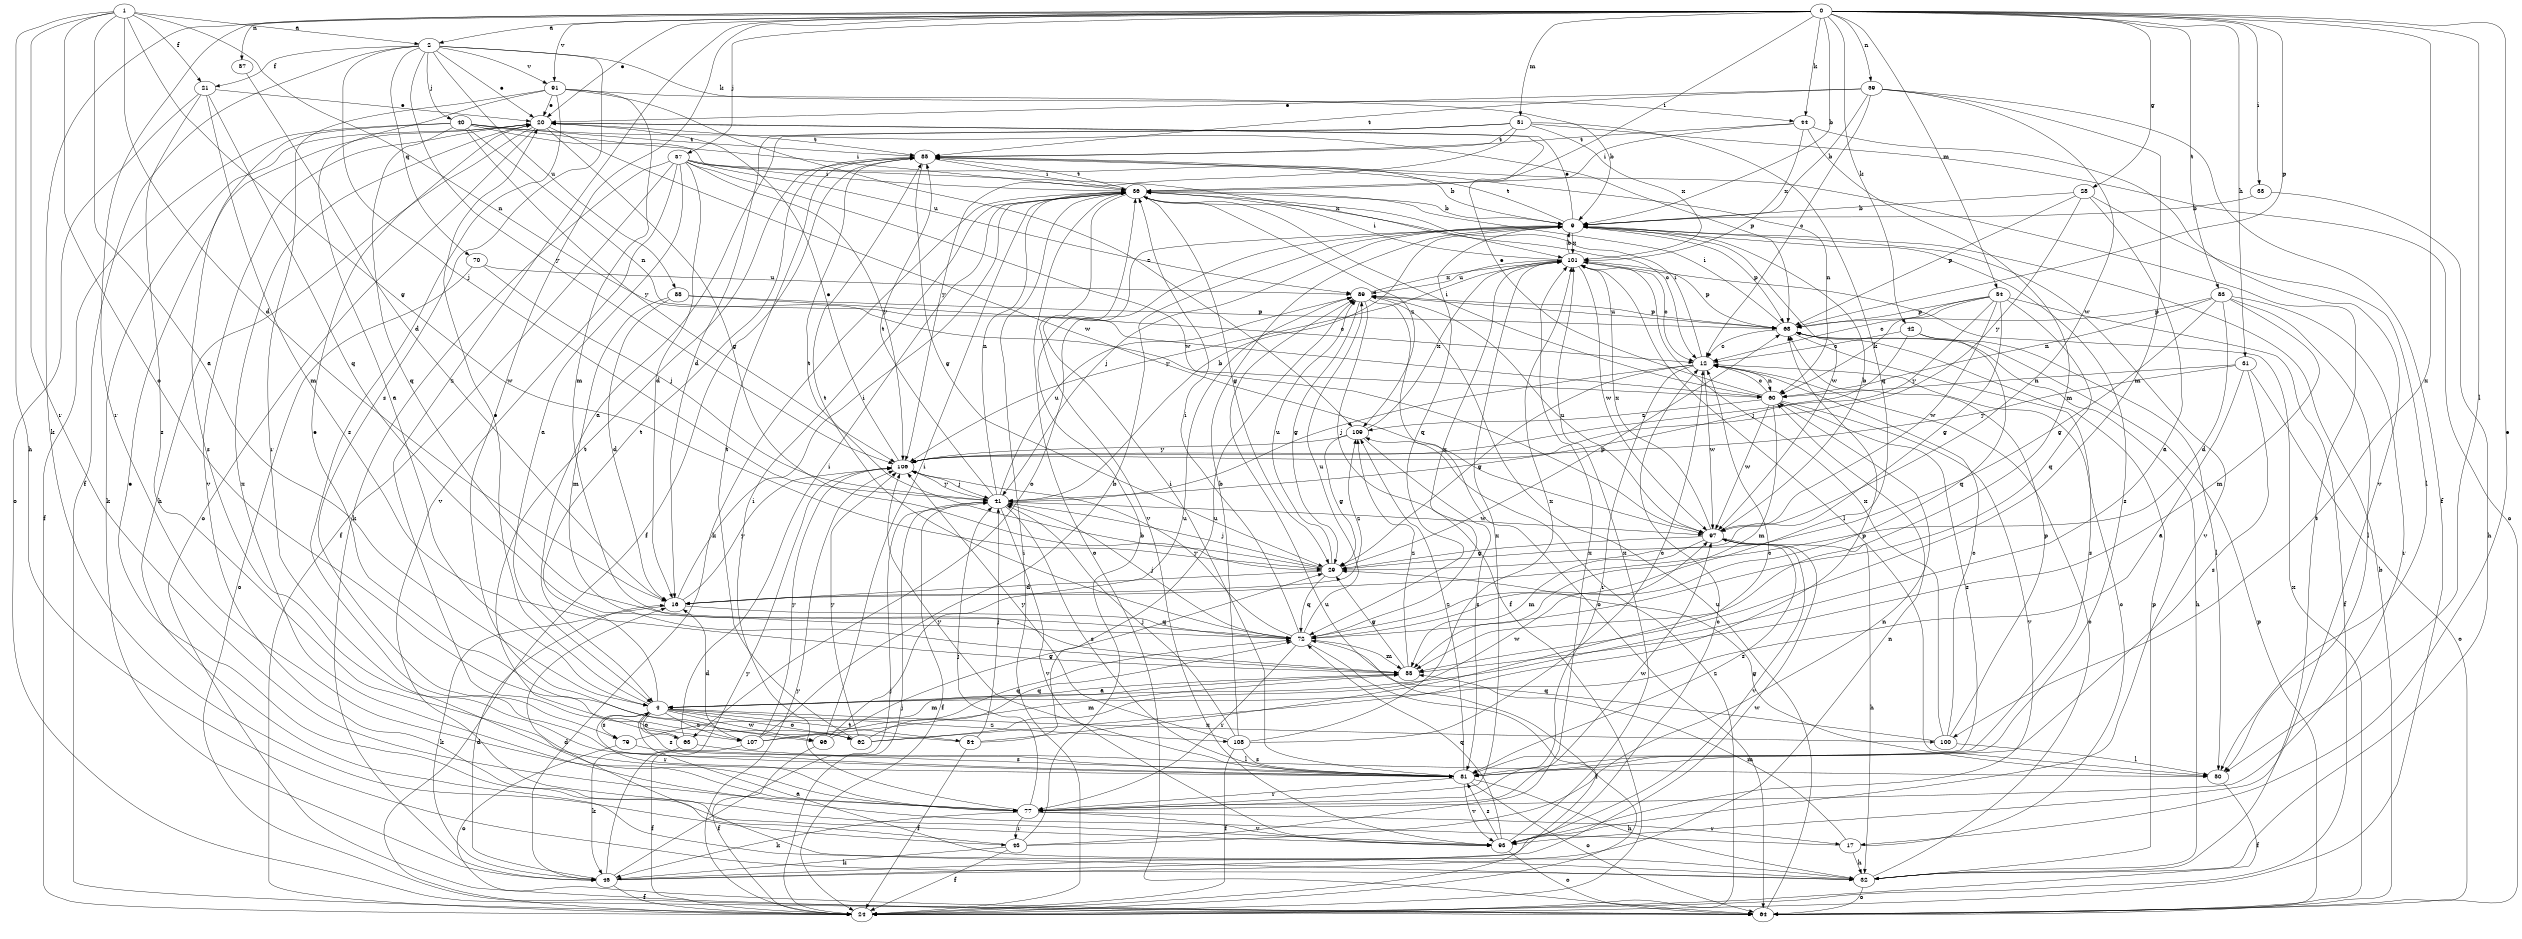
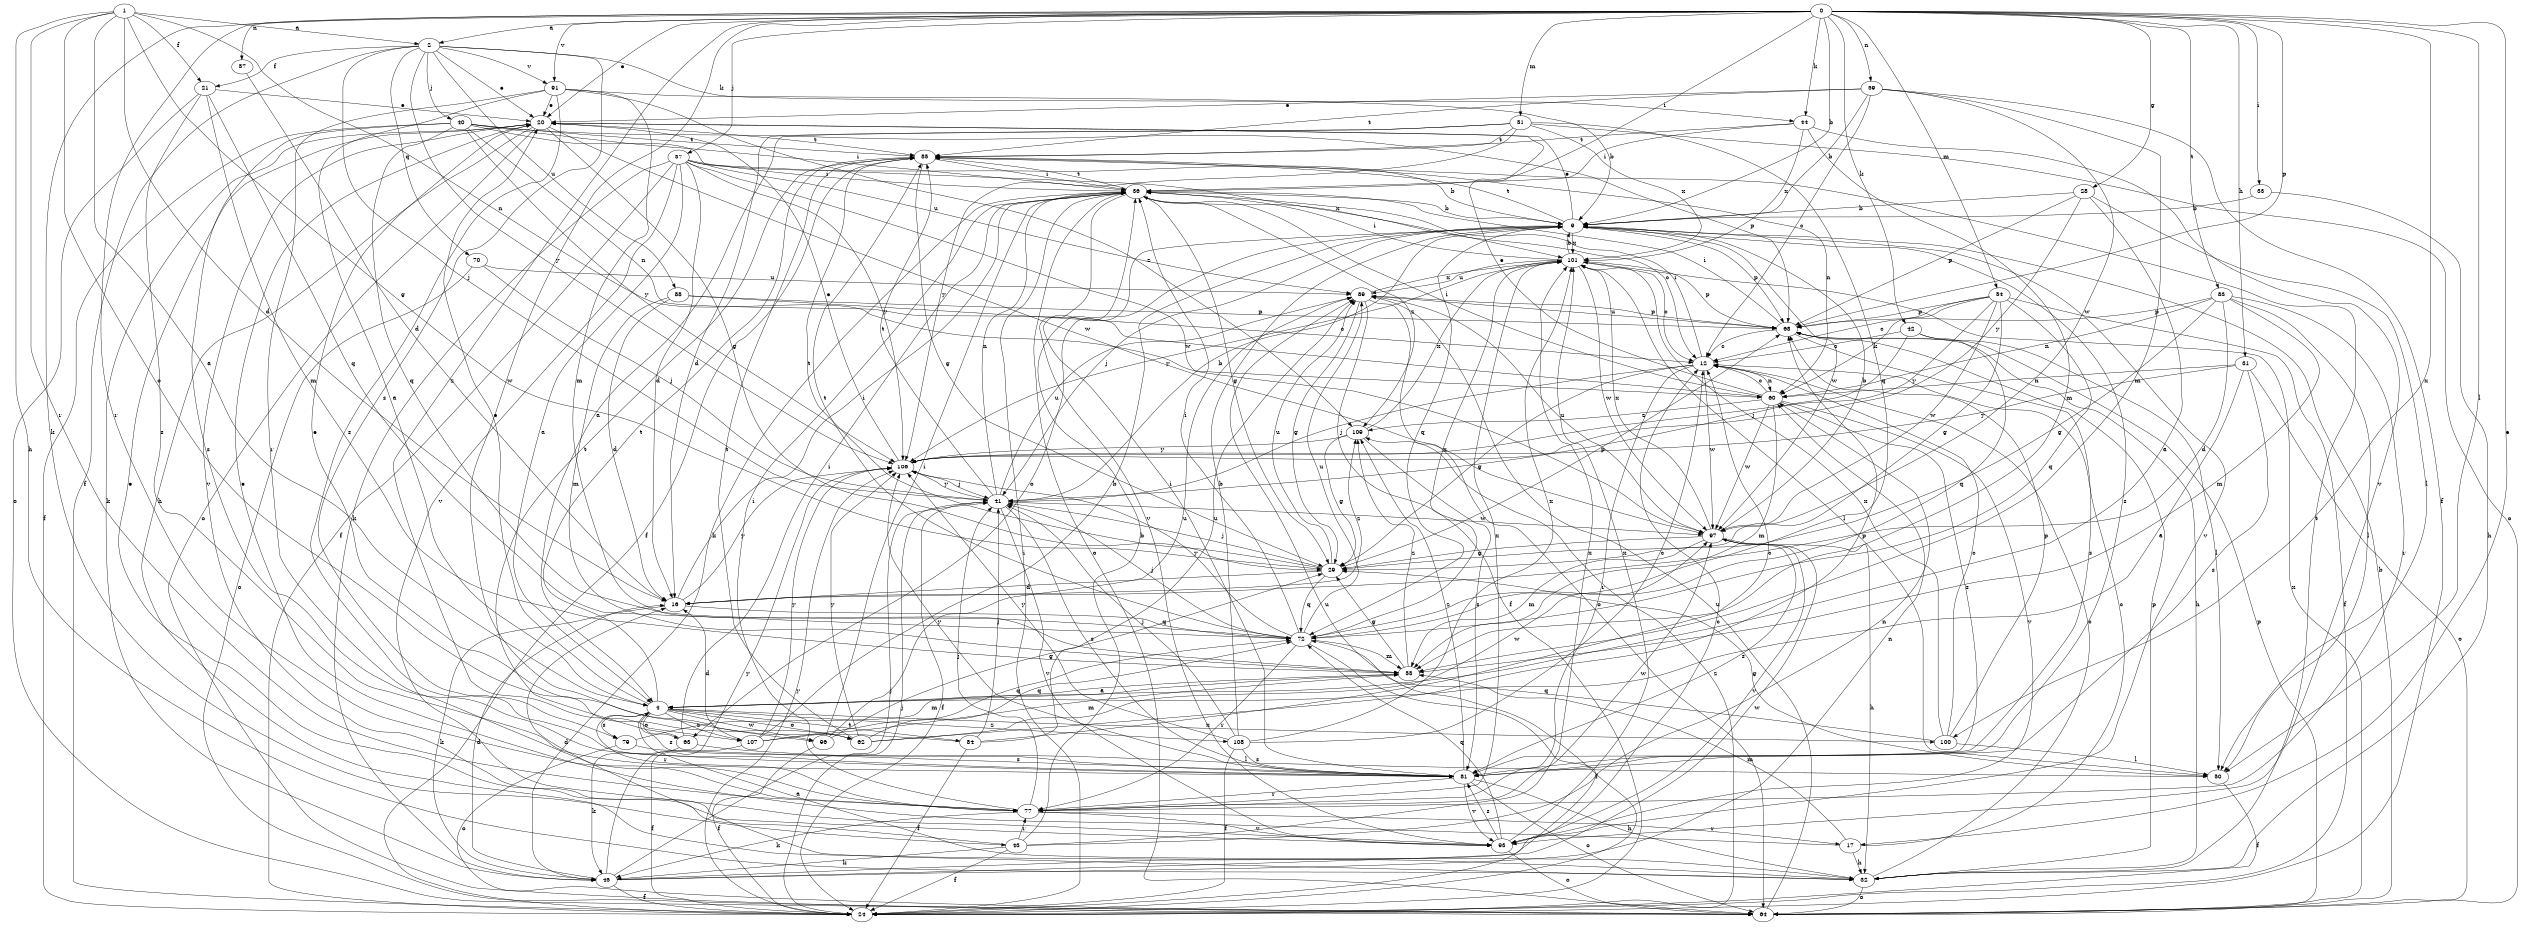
edge "17" -> "20": label "x" -> "e"
edge "77" -> "43": reversed
